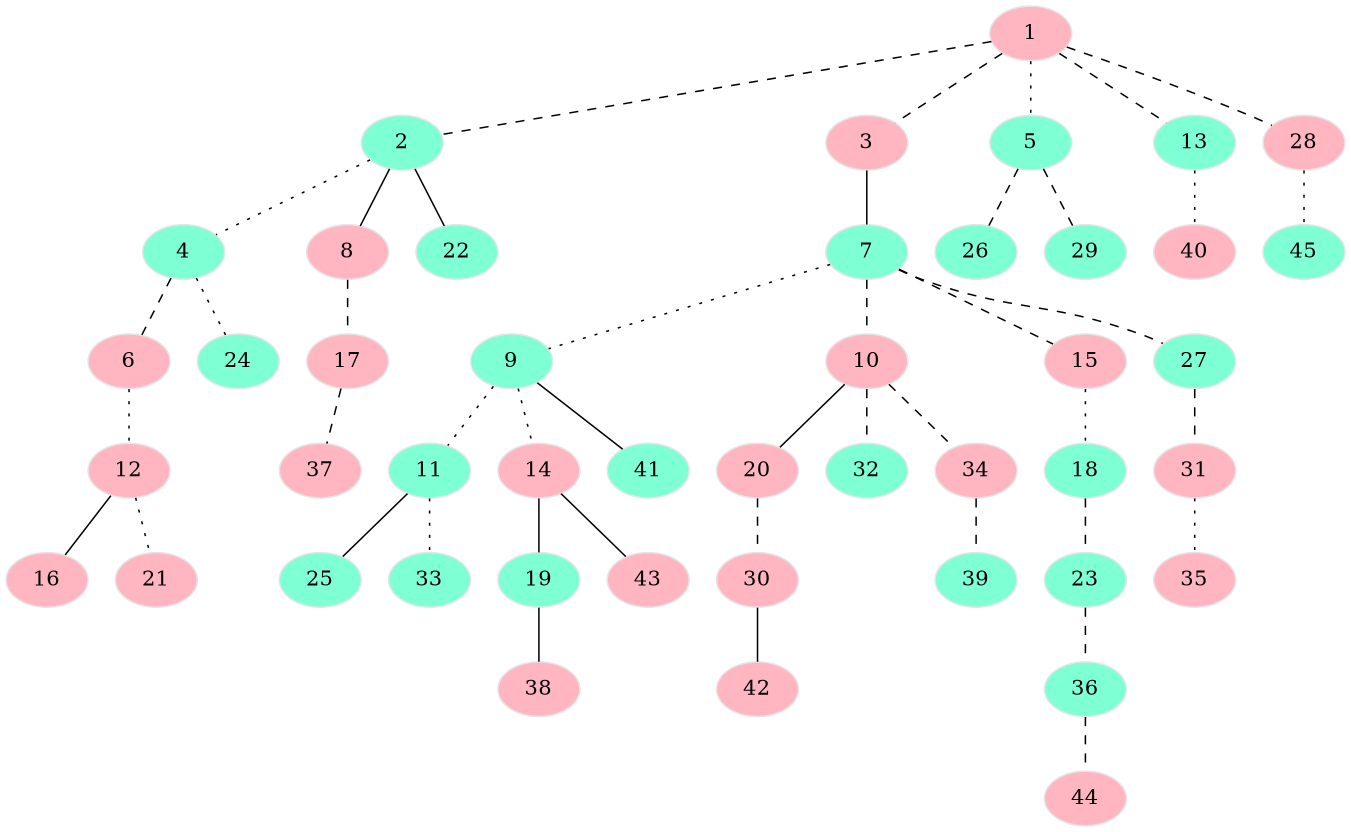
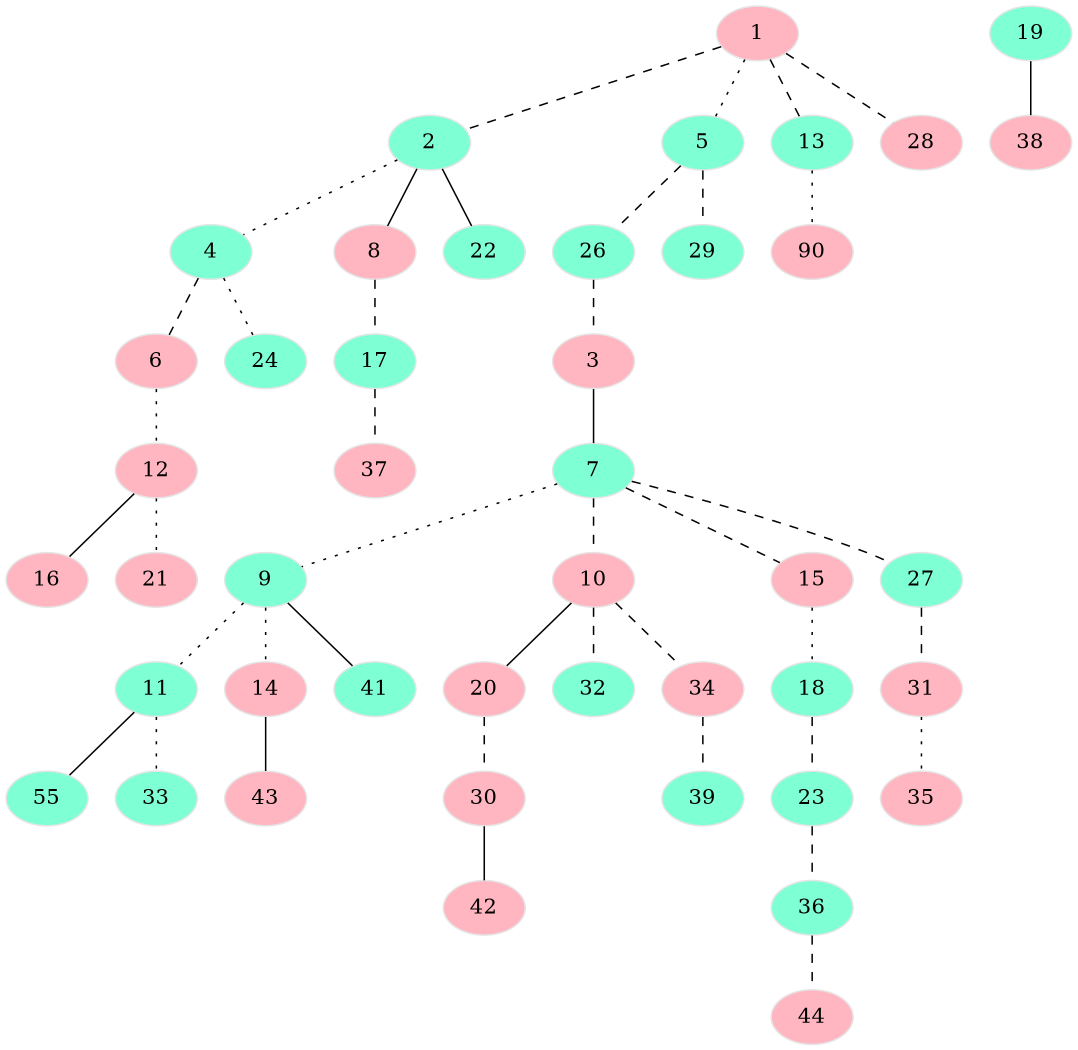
edge "1" -- "3": now "26" -- "3"
node "40": label "40" -> "90"
node "45": removed
node "17": fillcolor lightpink -> aquamarine
edge "14" -- "19": removed
node "25": label "25" -> "55"
